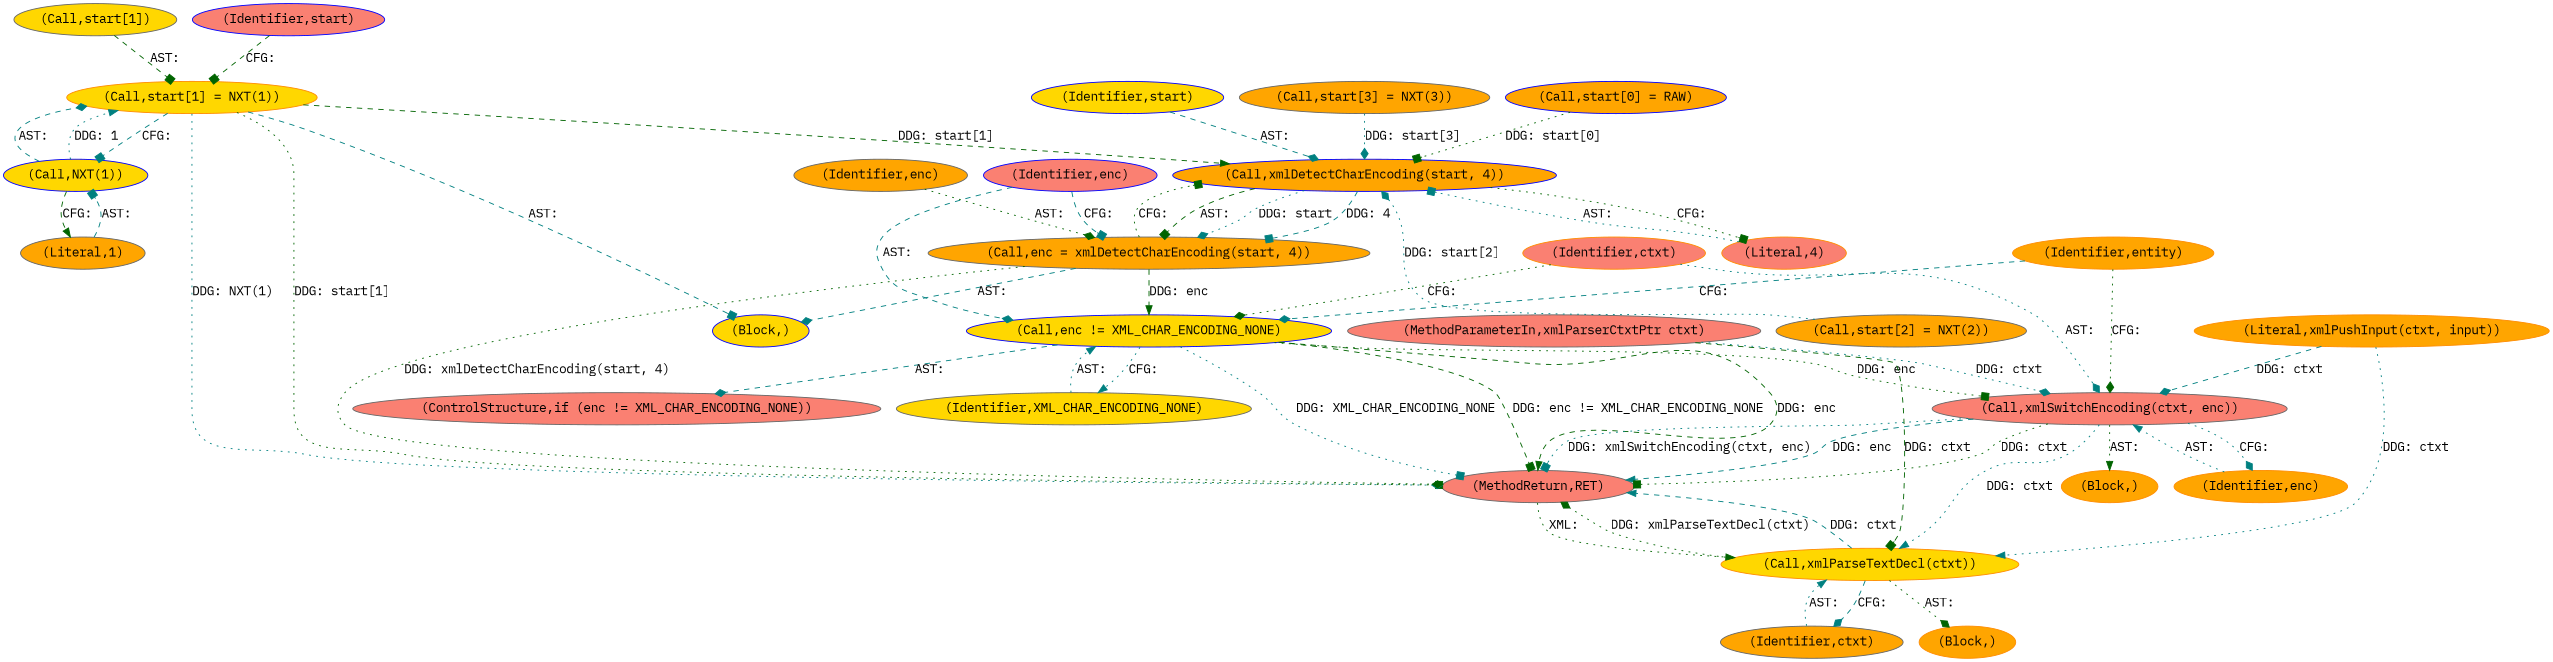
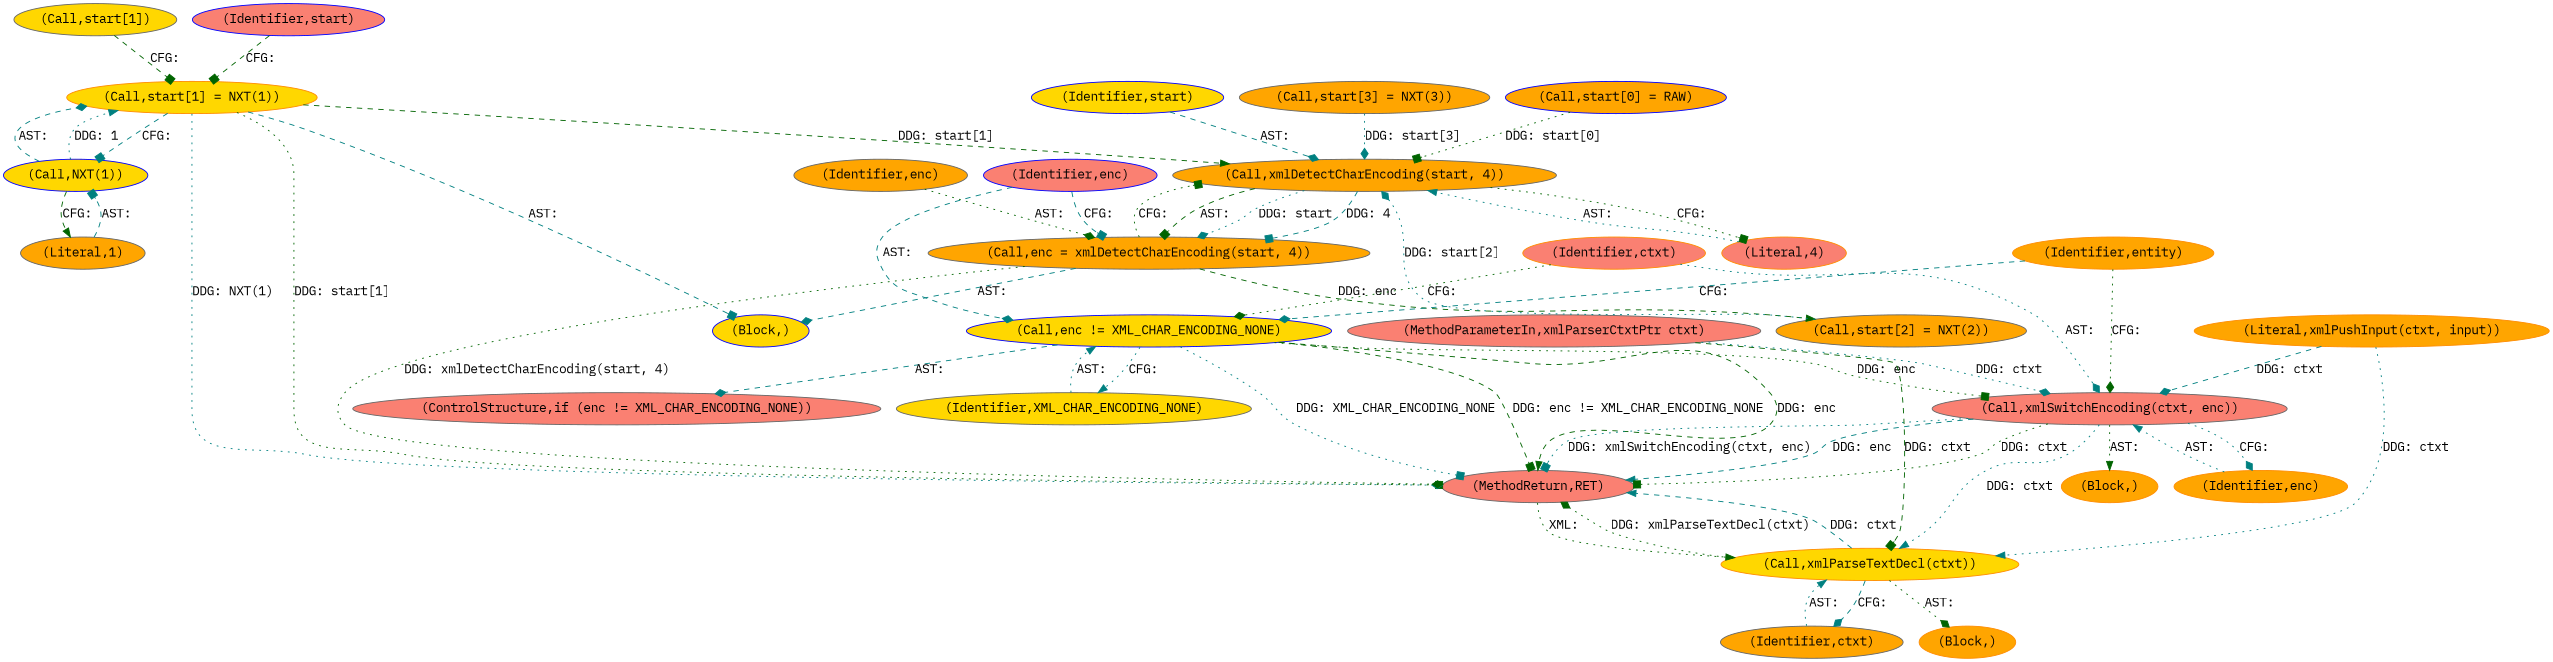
edge "(Call,start[1])" -> "(Call,start[1] = NXT(1))": label "AST: " -> "CFG: "
node "(Call,xmlDetectCharEncoding(start, 4))": color blue -> gray40
edge "(Literal,4)" -> "(Call,xmlDetectCharEncoding(start, 4))": arrowhead box -> normal
edge "(Call,enc = xmlDetectCharEncoding(start, 4))" -> "(Call,enc != XML_CHAR_ENCODING_NONE)": now "(Call,enc = xmlDetectCharEncoding(start, 4))" -> "(Call,start[2] = NXT(2))"
